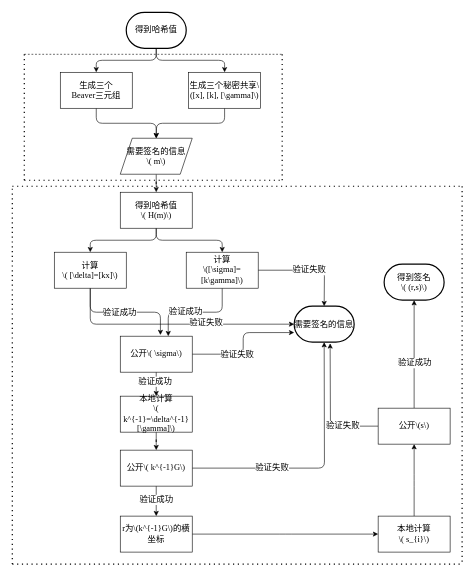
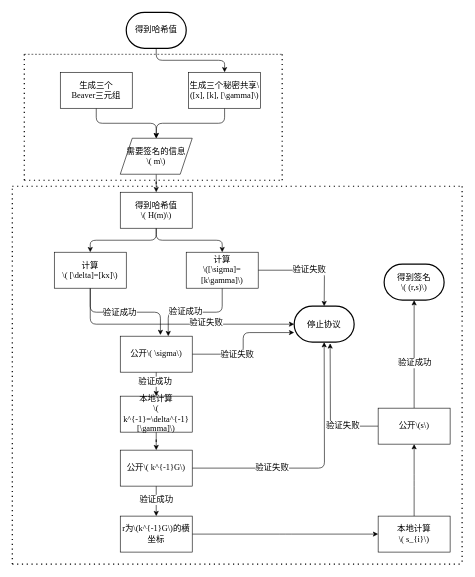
edge "得到哈希值" -> "生成三个Beaver三元组": removed
node "需要签名的信息": label "需要签名的信息" -> "停止协议"
